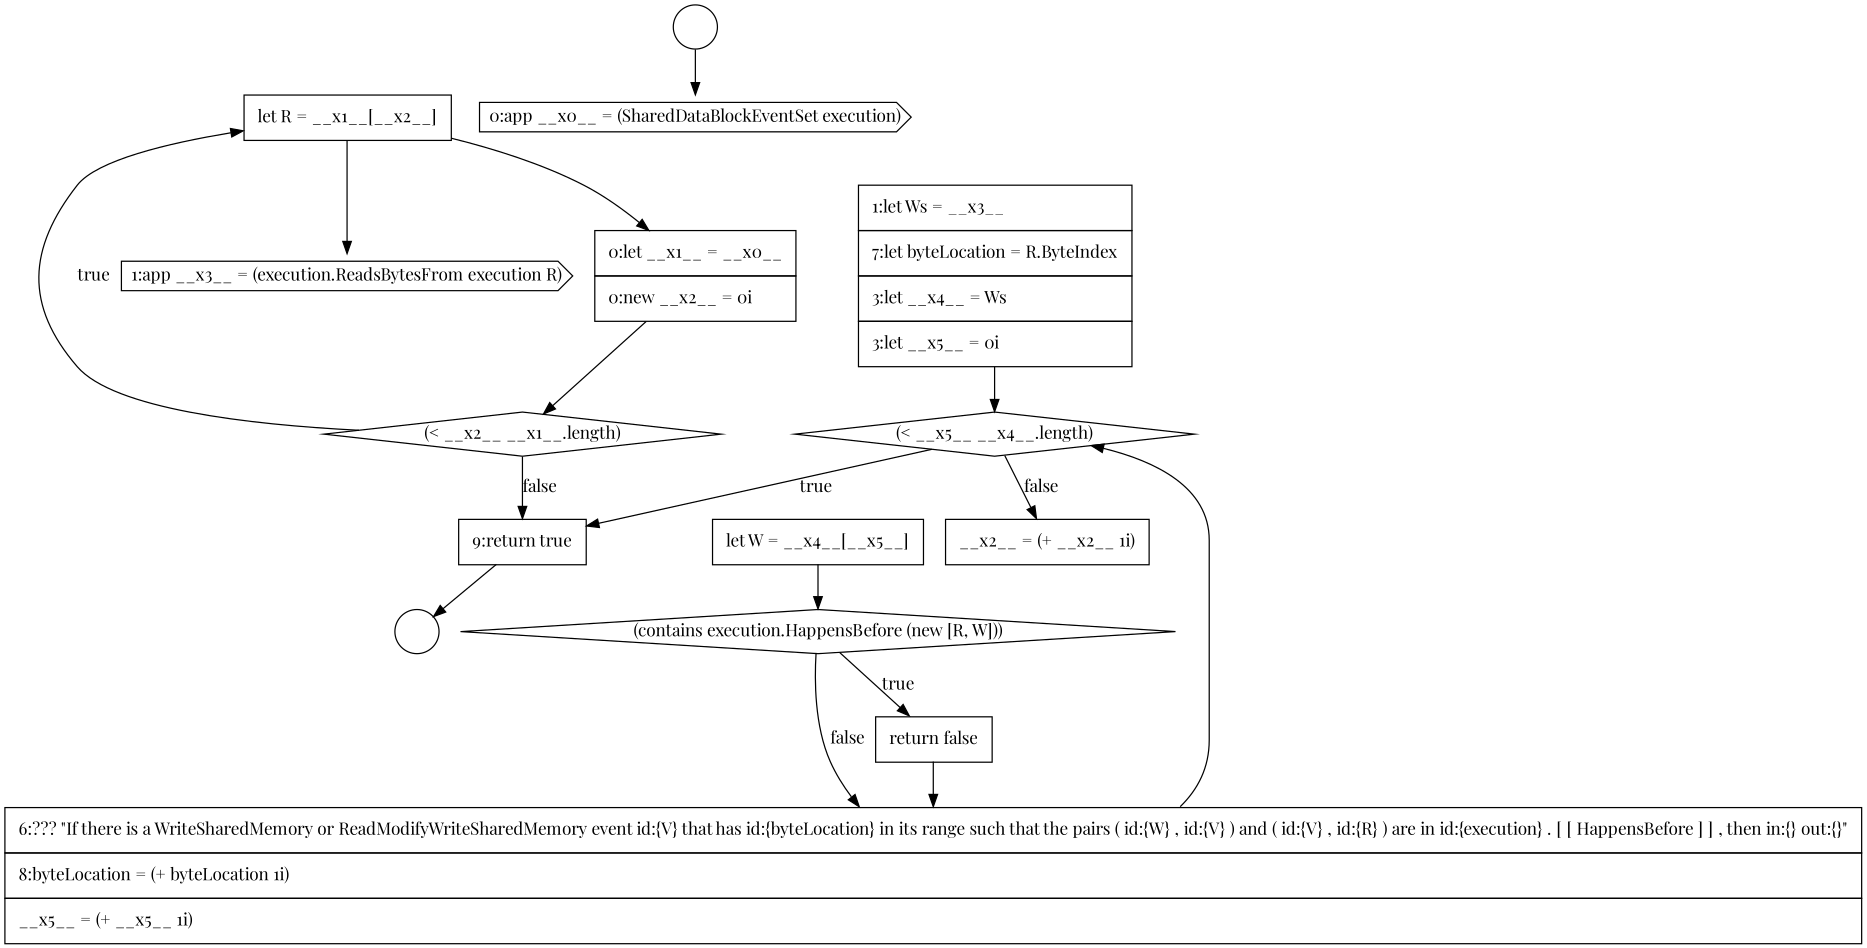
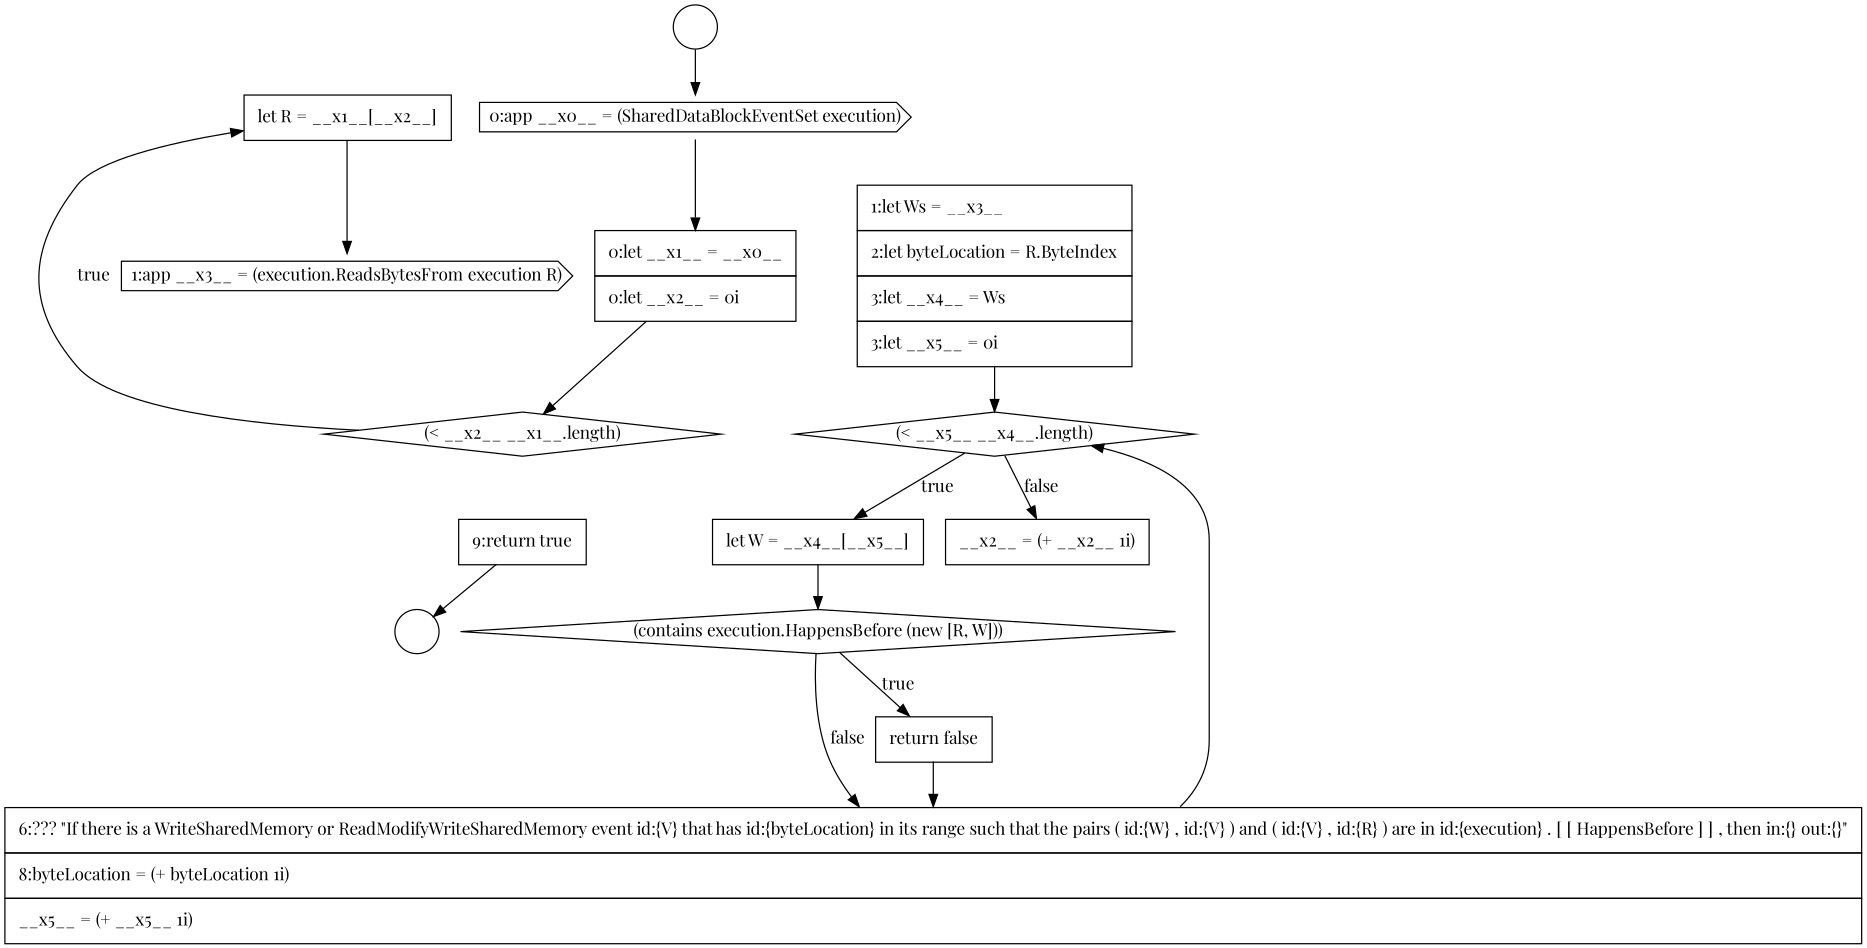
edge "let R = __x1__[__x2__]" -> "0:let __x1__ = __x0__": now "0:app __x0__ = (SharedDataBlockEventSet execution)" -> "0:let __x1__ = __x0__"
node "1:let Ws = __x3__": text "7:let byteLocation = R.ByteIndex" -> "2:let byteLocation = R.ByteIndex"
node "0:let __x1__ = __x0__": text "0:new __x2__ = 0i" -> "0:let __x2__ = 0i"
edge "(< __x2__ __x1__.length)" -> "9:return true": removed, label "false"
edge "(< __x5__ __x4__.length)" -> "9:return true": now "(< __x5__ __x4__.length)" -> "let W = __x4__[__x5__]"
